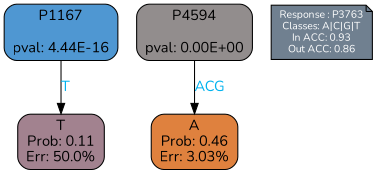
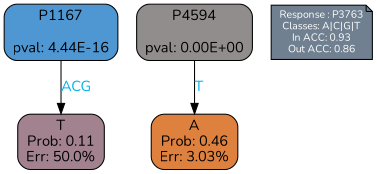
edge "P1167 pval: 4.44E-16" -> "T Prob: 0.11 Err: 50.0%": label "T" -> "ACG"
edge "P4594 pval: 0.00E+00" -> "A Prob: 0.46 Err: 3.03%": label "ACG" -> "T"
